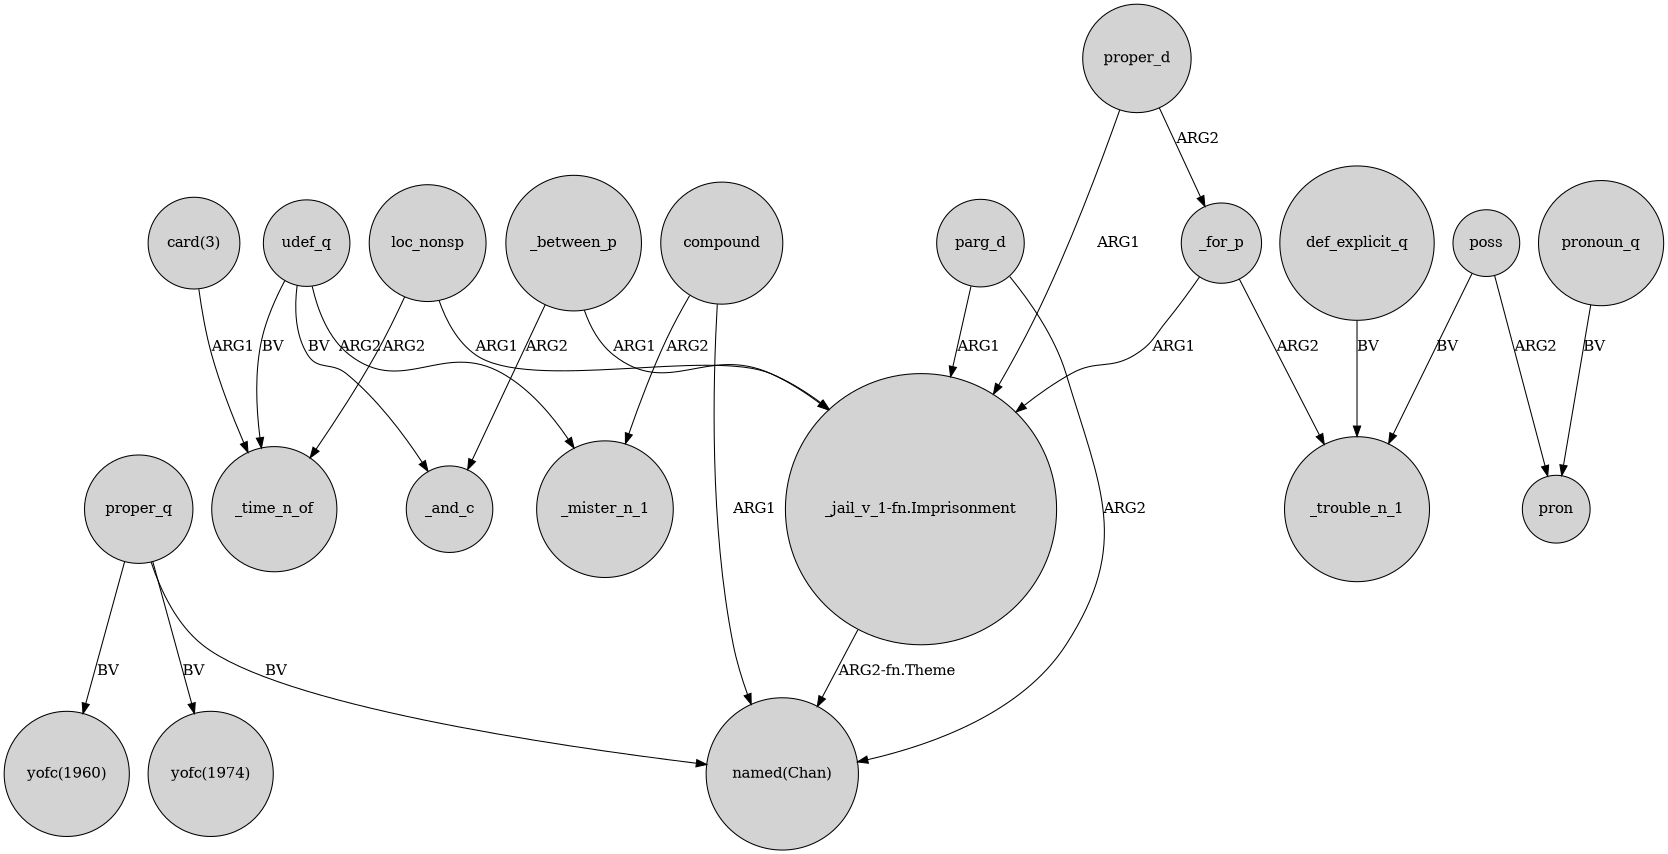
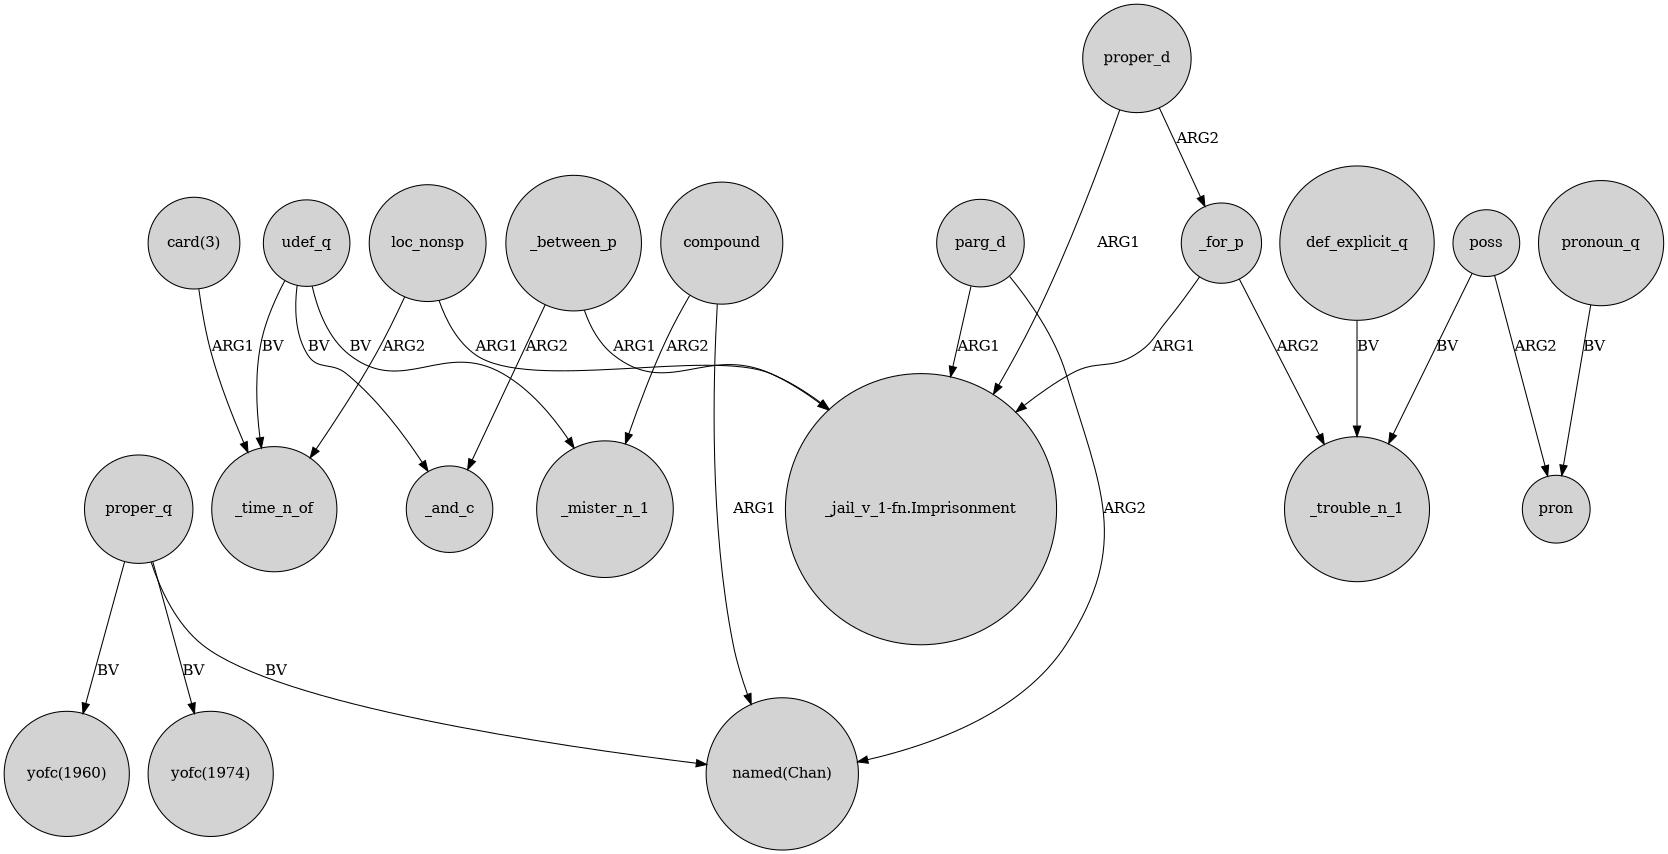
edge "udef_q" -> "_mister_n_1": label "ARG2" -> "BV"
edge "_jail_v_1-fn.Imprisonment" -> "named(Chan)": removed, label "ARG2-fn.Theme"
